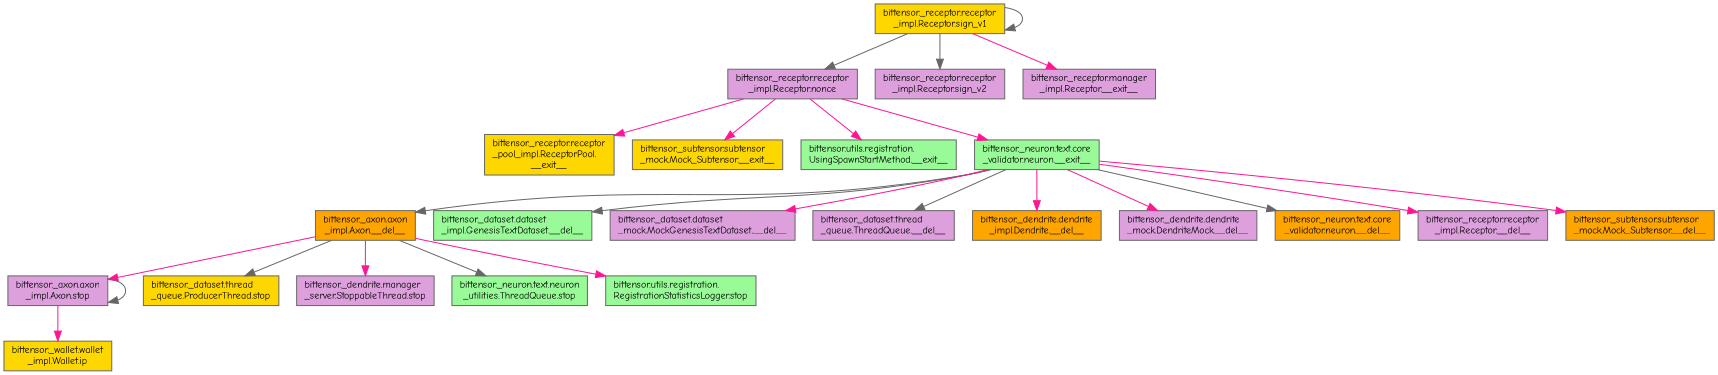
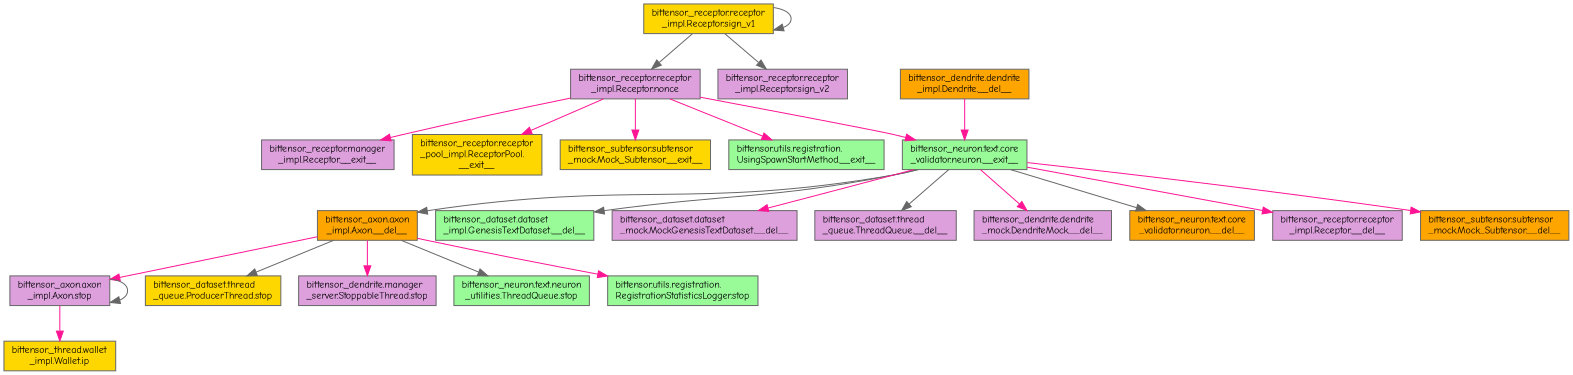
edge "bittensor._receptor.receptor _impl.Receptor.sign_v1" -> "bittensor._receptor.manager _impl.Receptor.__exit__": now "bittensor._receptor.receptor _impl.Receptor.nonce" -> "bittensor._receptor.manager _impl.Receptor.__exit__"
edge "bittensor._neuron.text.core _validator.neuron.__exit__" -> "bittensor._dendrite.dendrite _impl.Dendrite.__del__": reversed
node "bittensor._wallet.wallet _impl.Wallet.ip": label "bittensor._wallet.wallet _impl.Wallet.ip" -> "bittensor._thread.wallet _impl.Wallet.ip"
